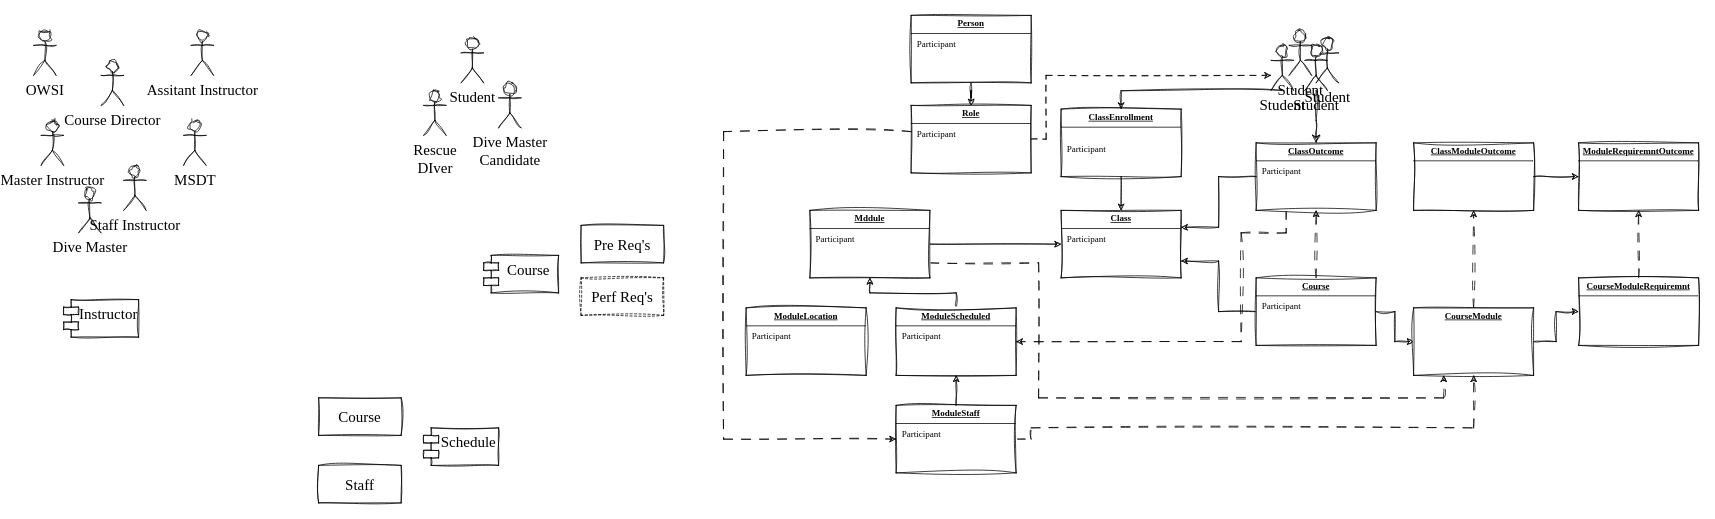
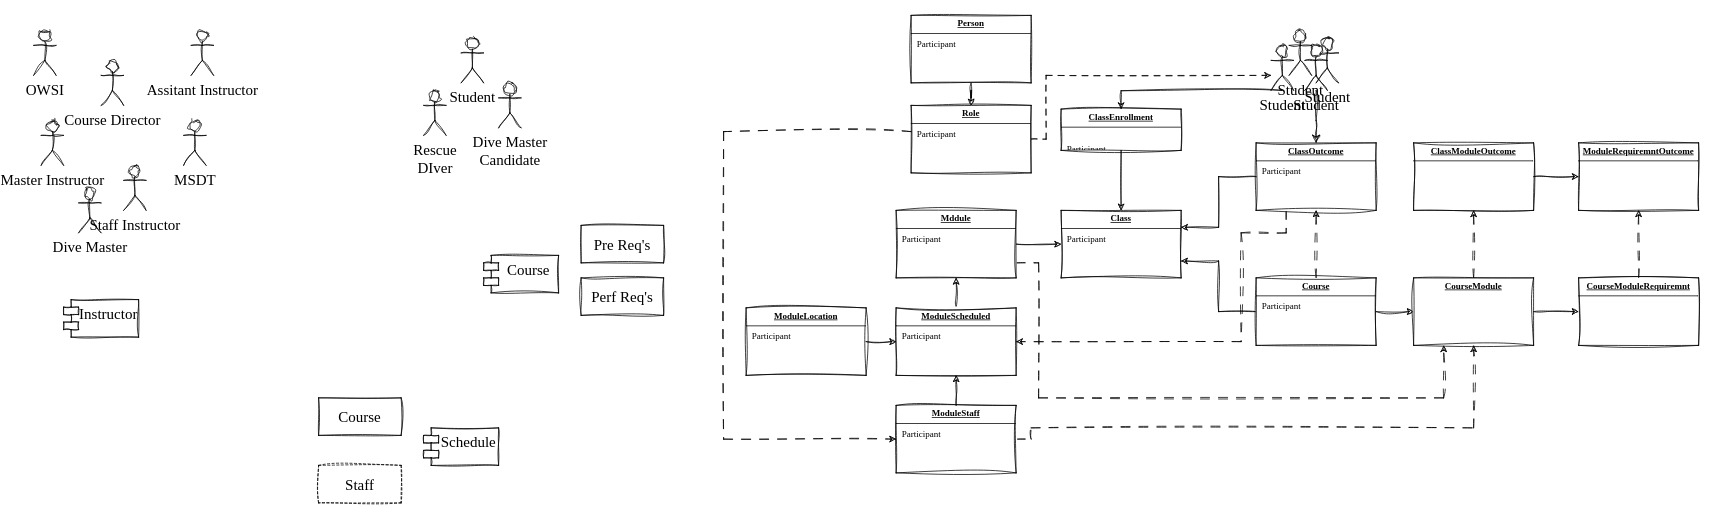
node "ClassEnrollment Participant": size 120x68 -> 120x41
node "Mddule Participant": moved (870, 244) -> (956, 244)
node "Perf Req's": style dashed -> solid
edge "ModuleLocation Participant" -> "ModuleScheduled Participant": added
node "CourseModule": moved (1473, 342) -> (1473, 312)
node "Staff": style solid -> dashed
